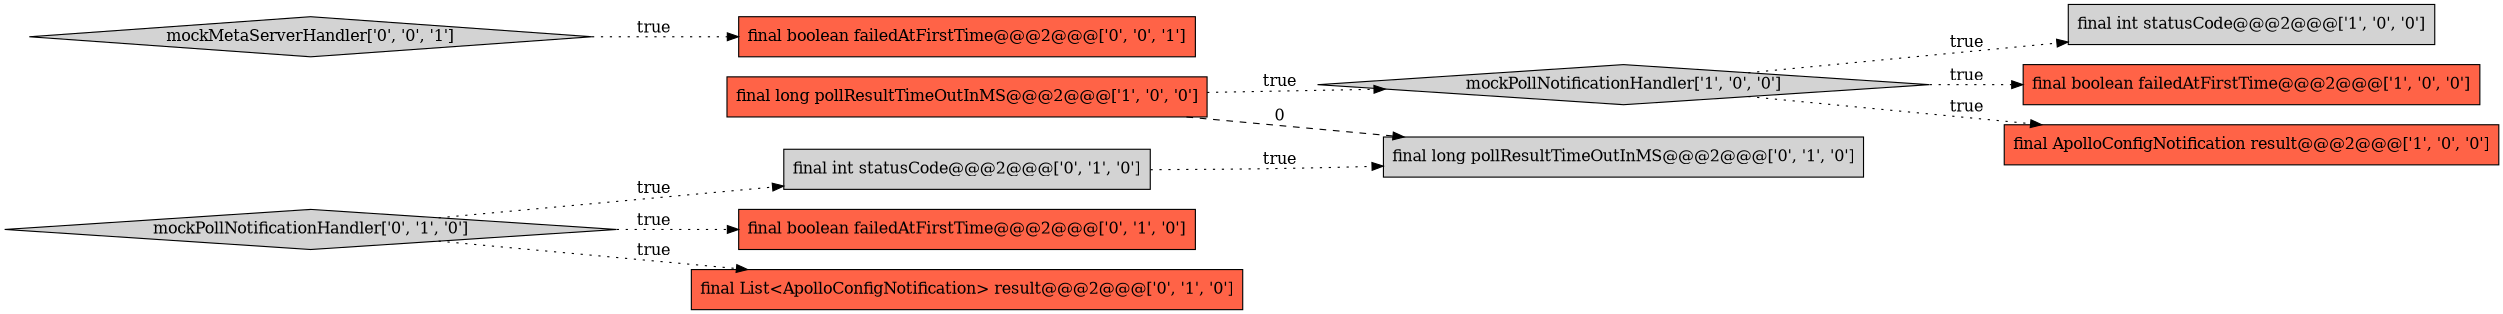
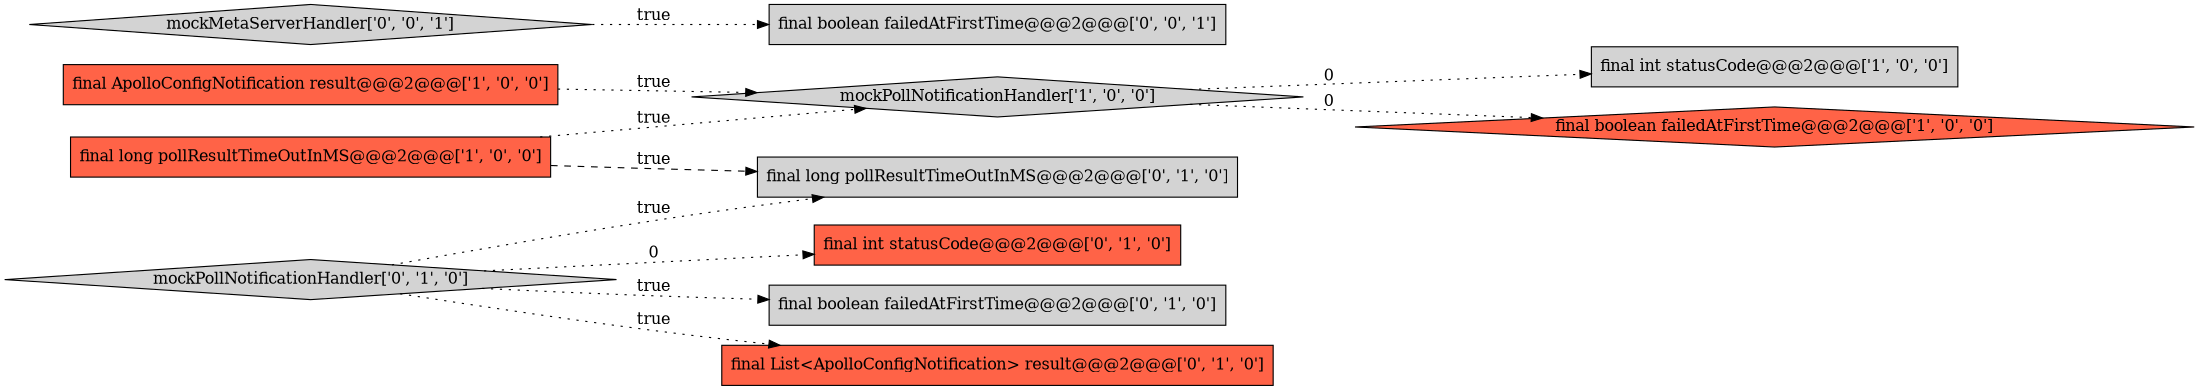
node "final boolean failedAtFirstTime@@@2@@@['0', '0', '1']": fillcolor tomato -> lightgray
edge "mockPollNotificationHandler['1', '0', '0']" -> "final int statusCode@@@2@@@['1', '0', '0']": label "true" -> "0"
edge "mockPollNotificationHandler['1', '0', '0']" -> "final boolean failedAtFirstTime@@@2@@@['1', '0', '0']": label "true" -> "0"
node "final boolean failedAtFirstTime@@@2@@@['1', '0', '0']": shape box -> diamond
edge "mockPollNotificationHandler['1', '0', '0']" -> "final ApolloConfigNotification result@@@2@@@['1', '0', '0']": reversed
edge "final long pollResultTimeOutInMS@@@2@@@['1', '0', '0']" -> "final long pollResultTimeOutInMS@@@2@@@['0', '1', '0']": label "0" -> "true"
node "final int statusCode@@@2@@@['0', '1', '0']": fillcolor lightgray -> tomato
edge "final int statusCode@@@2@@@['0', '1', '0']" -> "final long pollResultTimeOutInMS@@@2@@@['0', '1', '0']": now "mockPollNotificationHandler['0', '1', '0']" -> "final long pollResultTimeOutInMS@@@2@@@['0', '1', '0']"
edge "mockPollNotificationHandler['0', '1', '0']" -> "final int statusCode@@@2@@@['0', '1', '0']": label "true" -> "0"
node "final boolean failedAtFirstTime@@@2@@@['0', '1', '0']": fillcolor tomato -> lightgray
